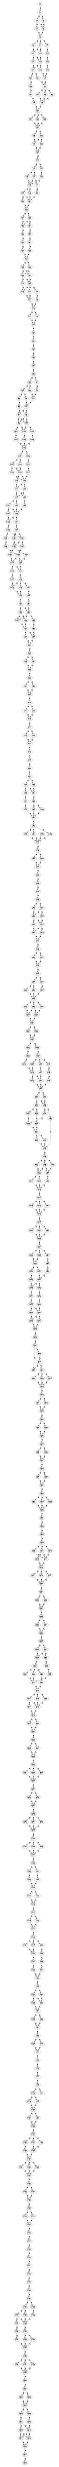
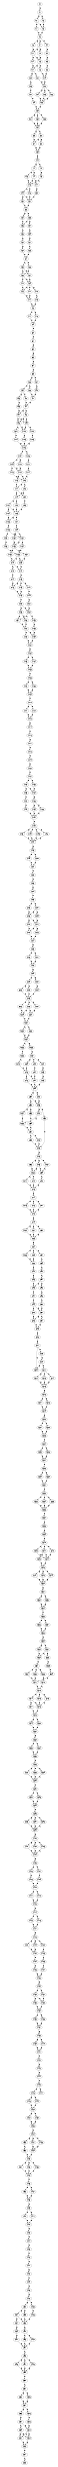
node "S175": removed
edge "S192" -> "S195": added, label "C"
node "S291": removed
